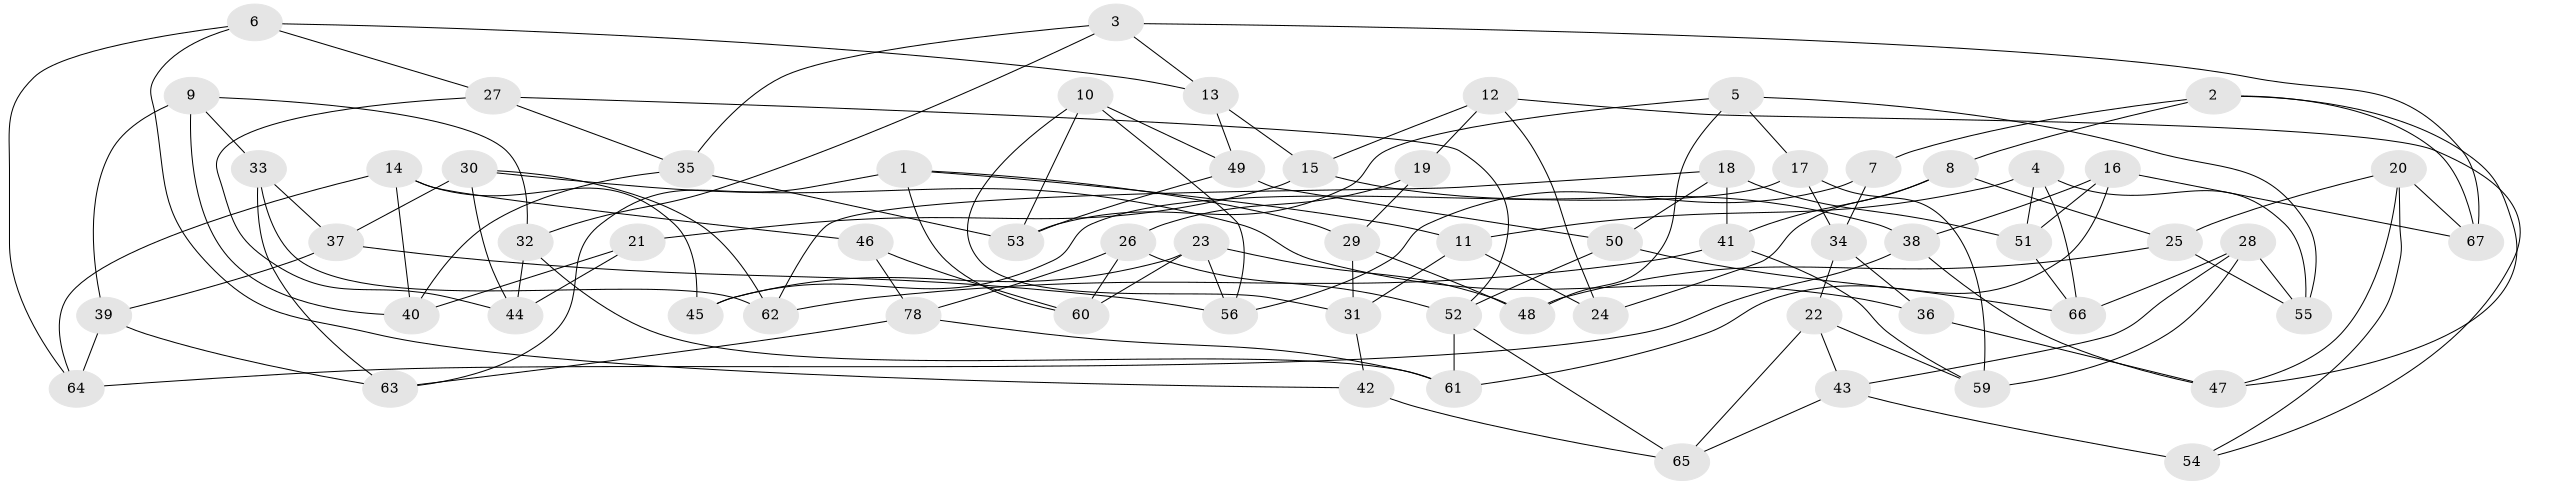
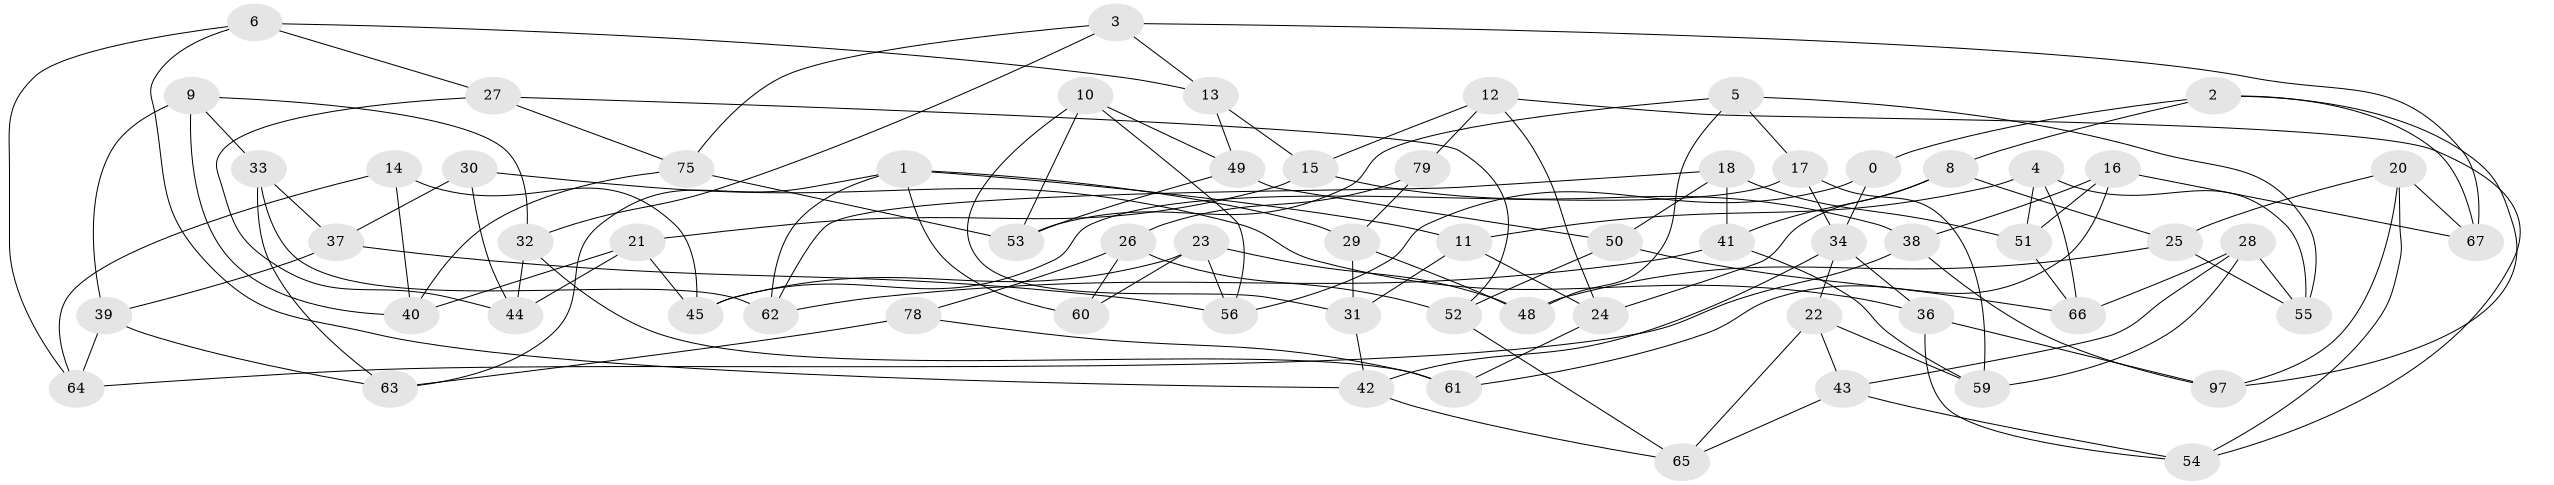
node "35": label "35" -> "75"
node "19": label "19" -> "79"
node "7": label "7" -> "0"
edge "30" -- "62": now "1" -- "62"
node "46": removed
edge "21" -- "45": added
edge "52" -- "61": now "24" -- "61"
edge "34" -- "42": added
node "47": label "47" -> "97"
edge "36" -- "54": added
